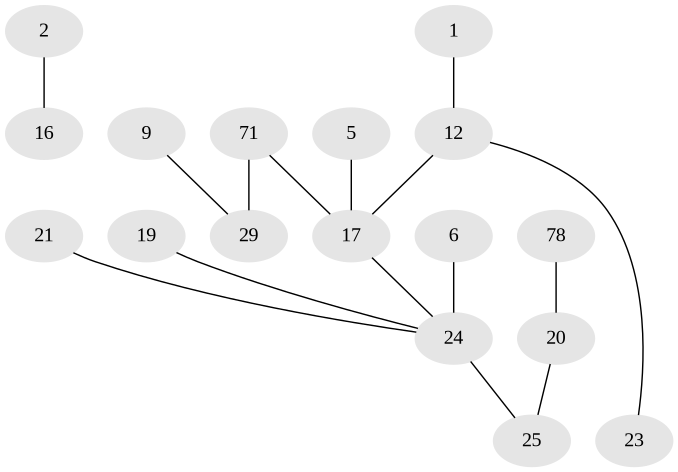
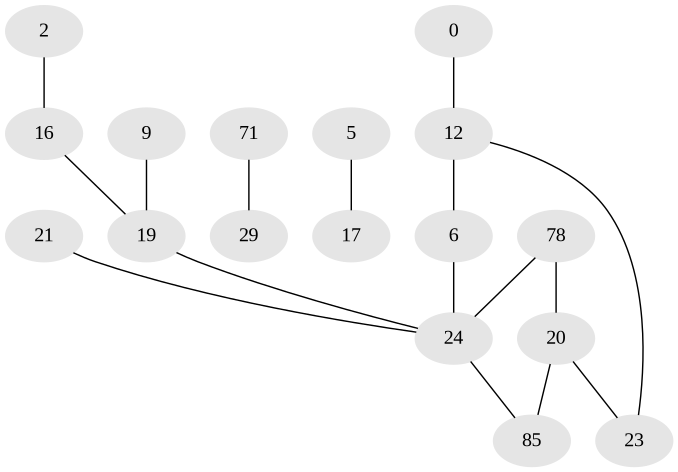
node "1": label "1" -> "0"
edge "16" -- "19": added
edge "9" -- "29": now "9" -- "19"
edge "71" -- "17": removed
edge "12" -- "17": now "12" -- "6"
edge "17" -- "24": now "78" -- "24"
edge "20" -- "23": added
node "25": label "25" -> "85"
